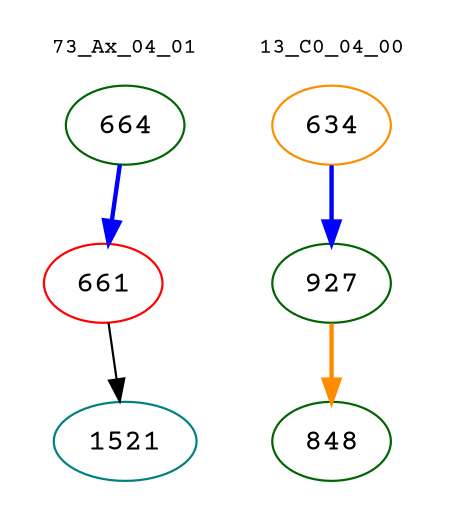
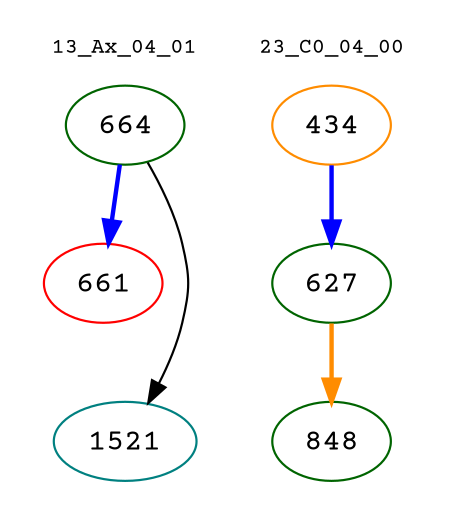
cluster "73_Ax_04_01": label "73_Ax_04_01" -> "13_Ax_04_01"
cluster "13_C0_04_00": label "13_C0_04_00" -> "23_C0_04_00"
node "634": label "634" -> "434"
node "927": label "927" -> "627"
edge "661" -> "1521": now "664" -> "1521"
